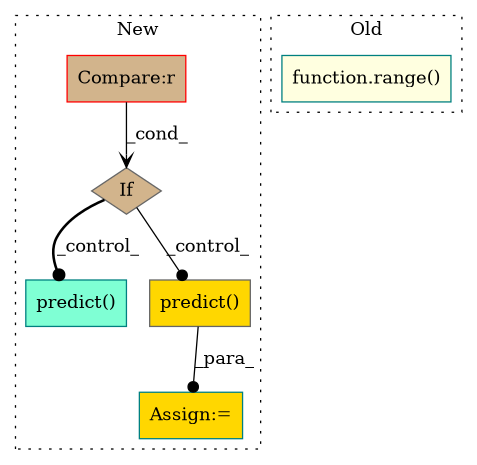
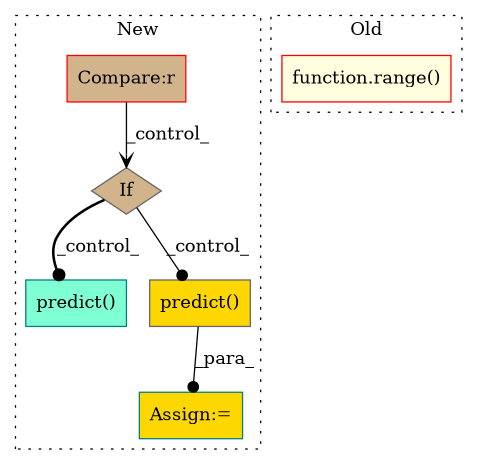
node "function.range()": color teal -> red
edge "Compare:r" -> "If": label "_cond_" -> "_control_"
